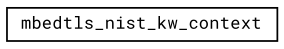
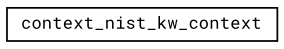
node "mbedtls_nist_kw_context": label "mbedtls_nist_kw_context" -> "context_nist_kw_context"
